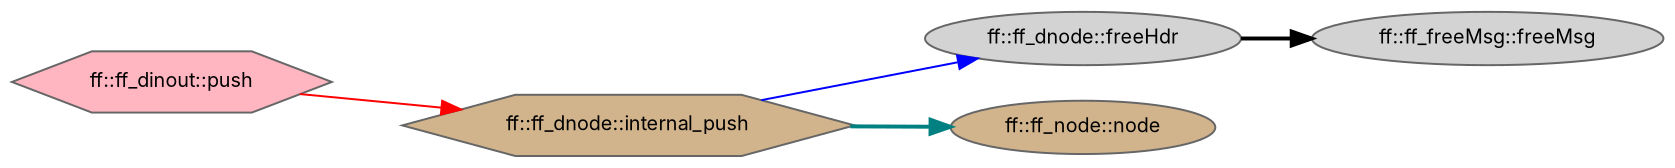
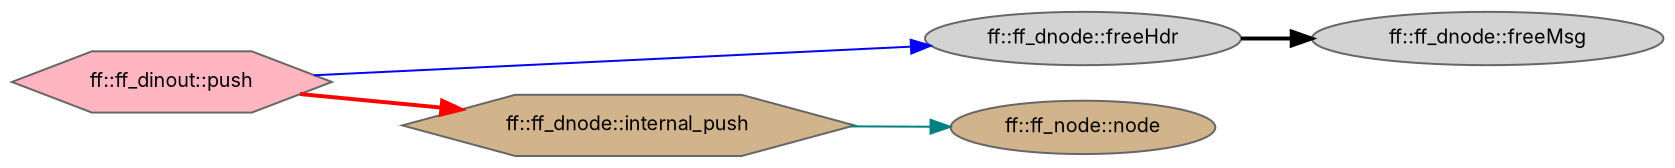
node "ff::ff_freeMsg::freeMsg": label "ff::ff_freeMsg::freeMsg" -> "ff::ff_dnode::freeMsg"
edge "ff::ff_dnode::internal_push" -> "ff::ff_dnode::freeHdr": now "ff::ff_dinout::push" -> "ff::ff_dnode::freeHdr"
edge "ff::ff_dinout::push" -> "ff::ff_dnode::internal_push": style solid -> bold
edge "ff::ff_dnode::internal_push" -> "ff::ff_node::node": style bold -> solid
